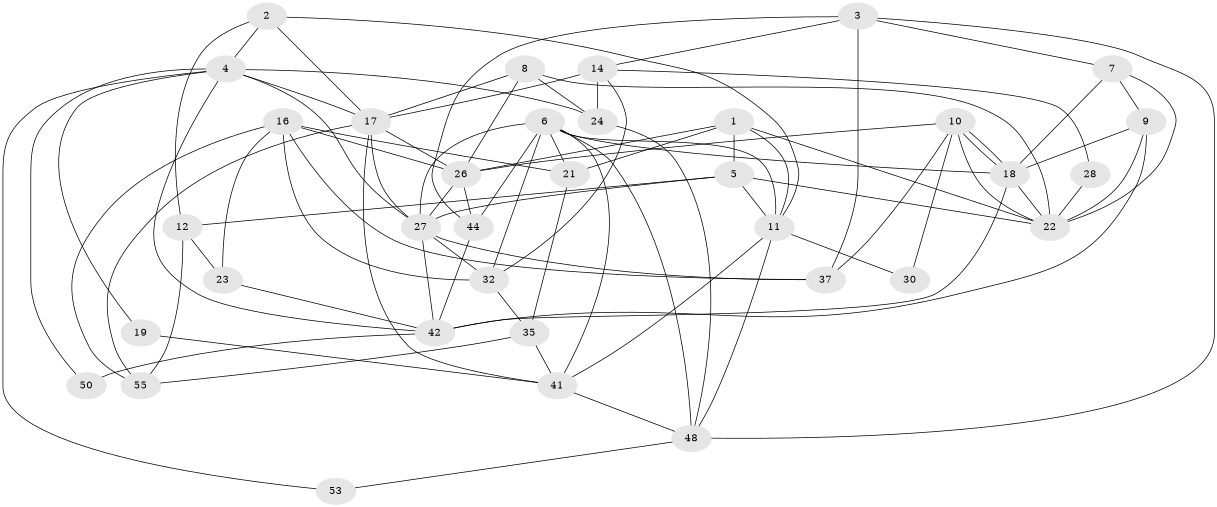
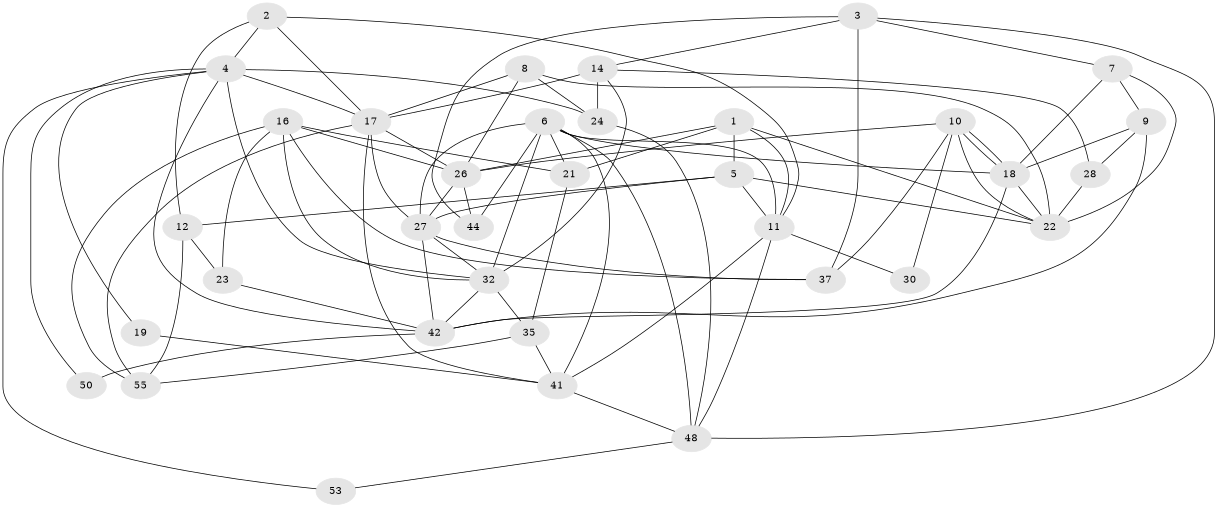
edge "4" -- "27": now "4" -- "32"
edge "9" -- "22": now "9" -- "28"
edge "44" -- "42": now "32" -- "42"
